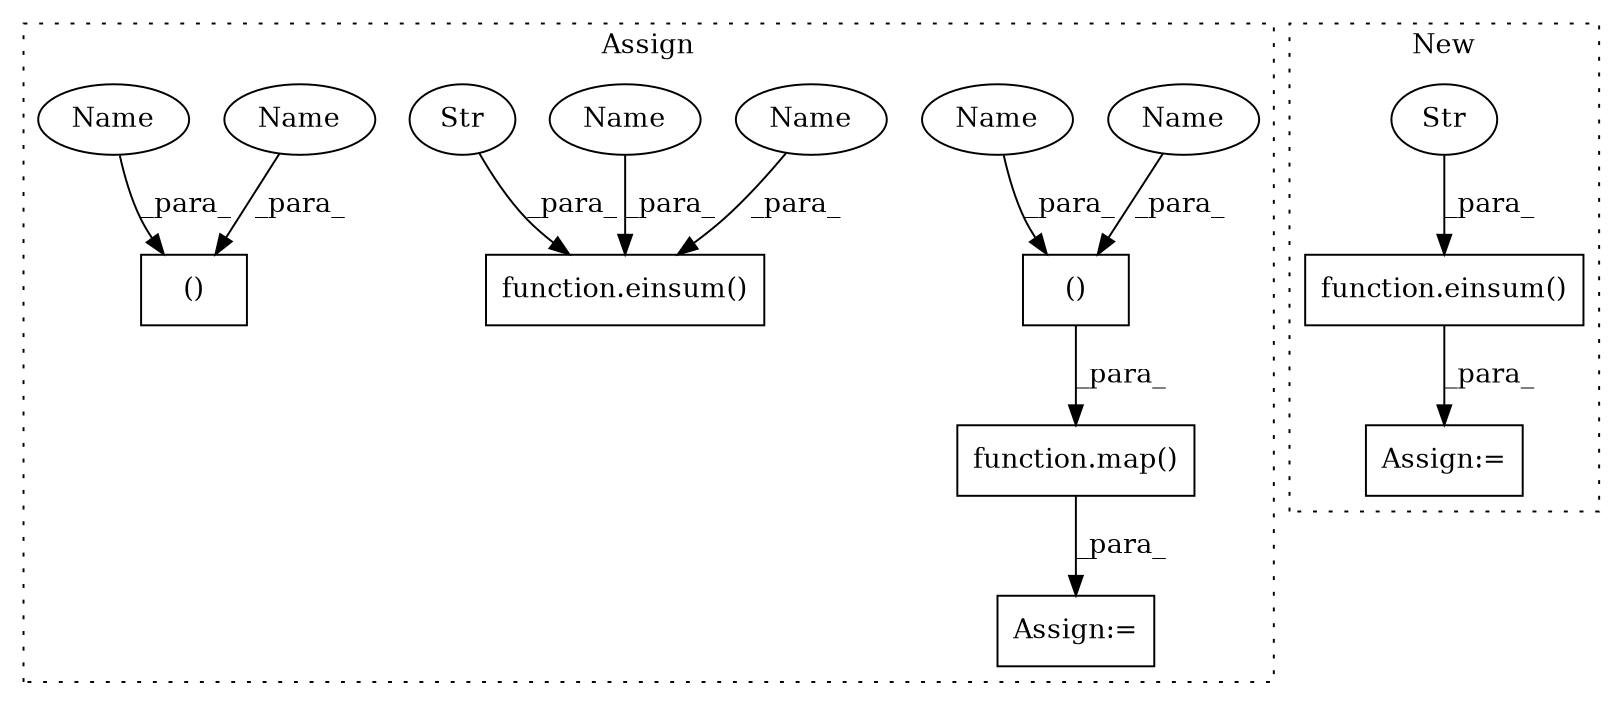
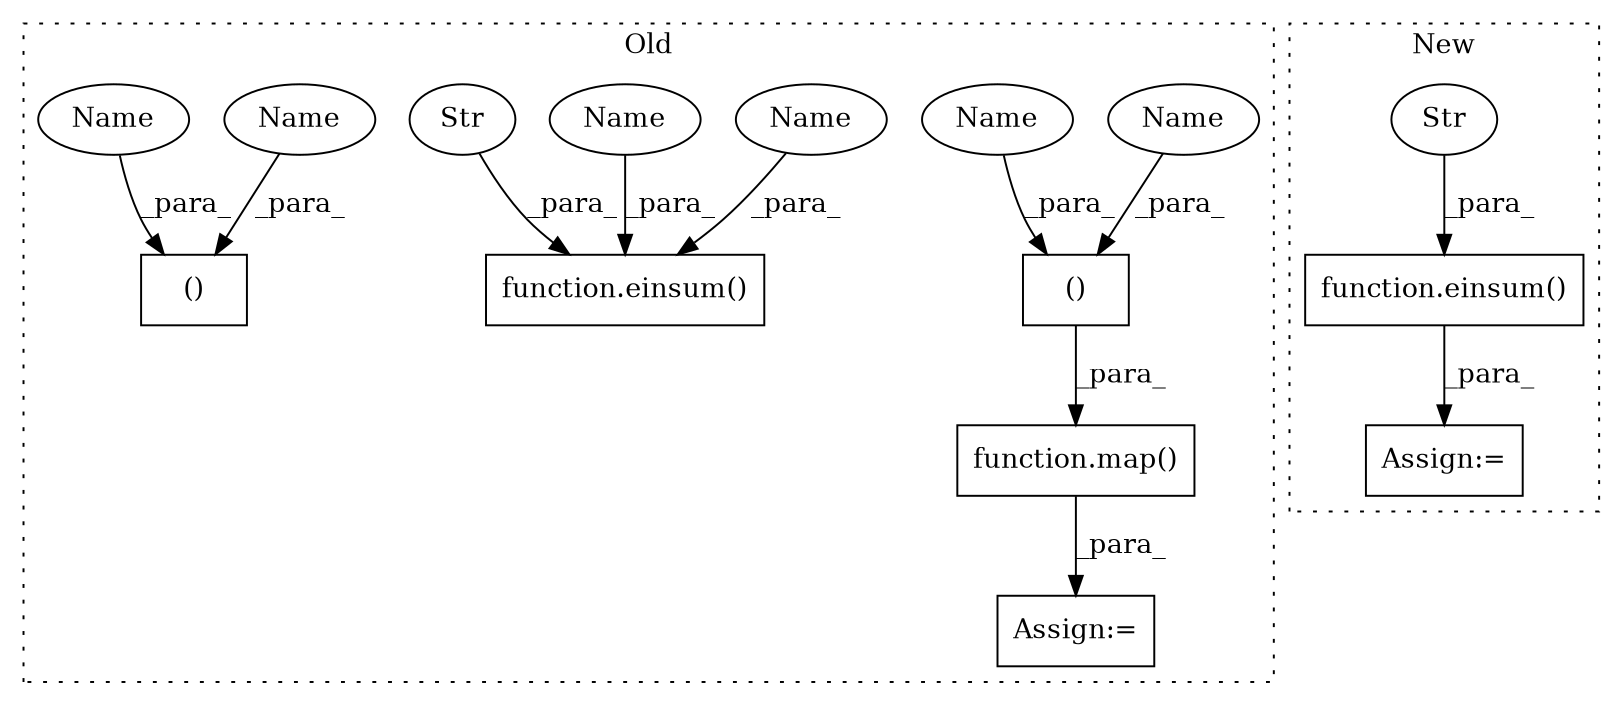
cluster "Assign": label "Assign" -> "Old"
